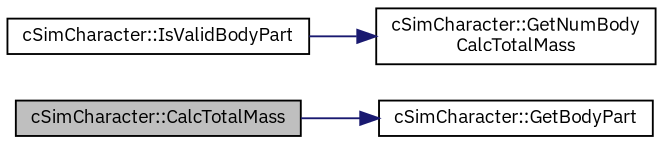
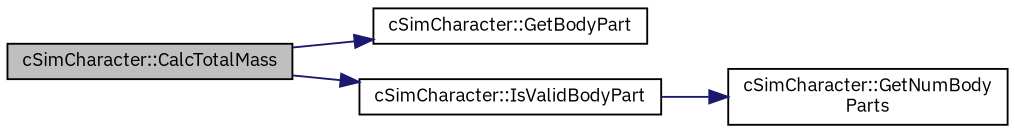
node "cSimCharacter::GetNumBody CalcTotalMass": label "cSimCharacter::GetNumBody CalcTotalMass" -> "cSimCharacter::GetNumBody Parts"
edge "cSimCharacter::CalcTotalMass" -> "cSimCharacter::IsValidBodyPart": added
